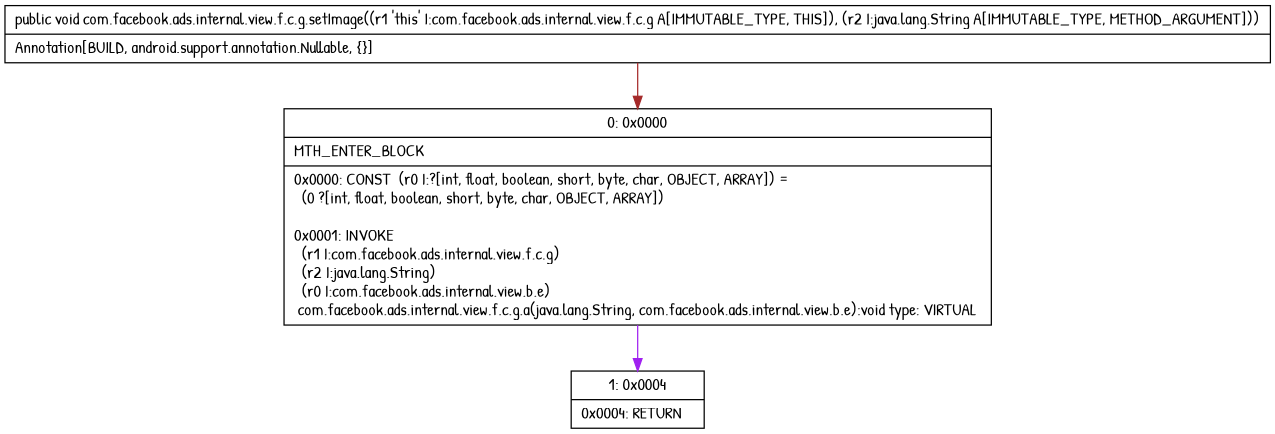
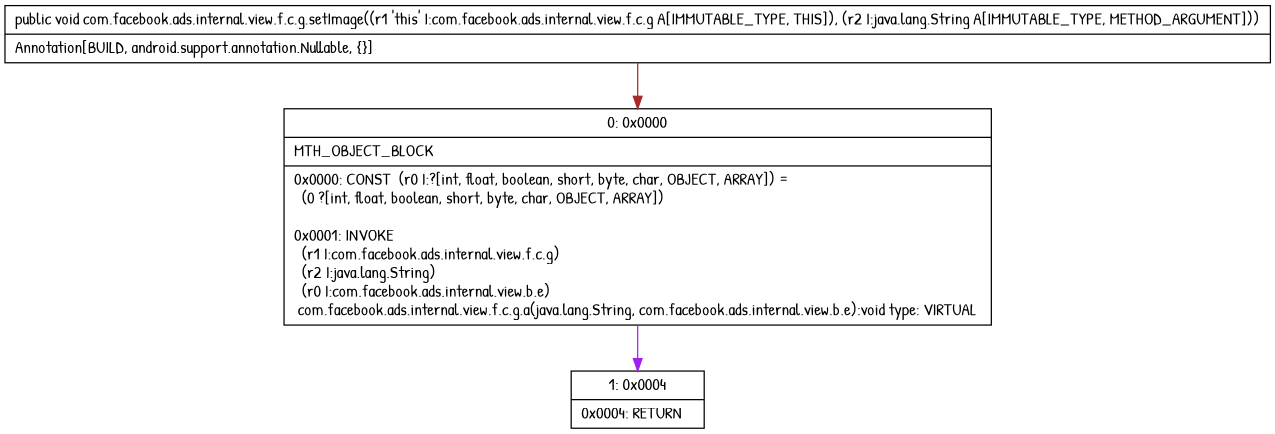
node "0: 0x0000": text "MTH_ENTER_BLOCK" -> "MTH_OBJECT_BLOCK"
